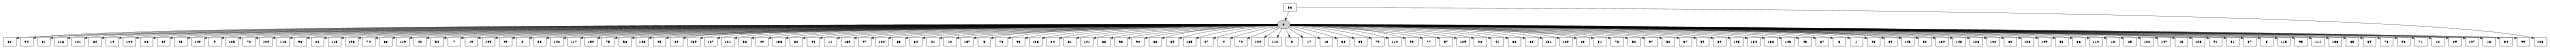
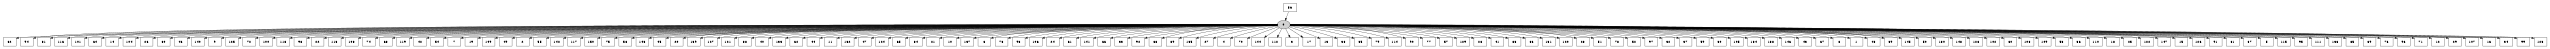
edge "56" -> "123": now "0" -> "123"
